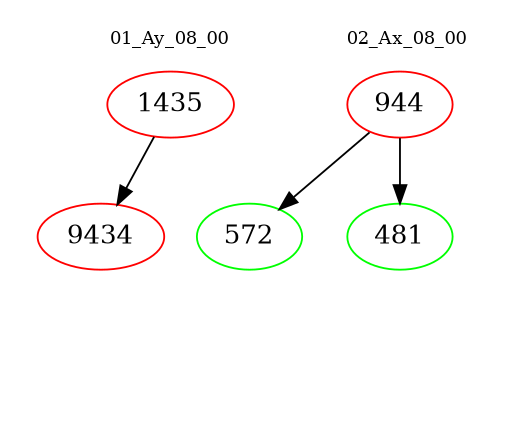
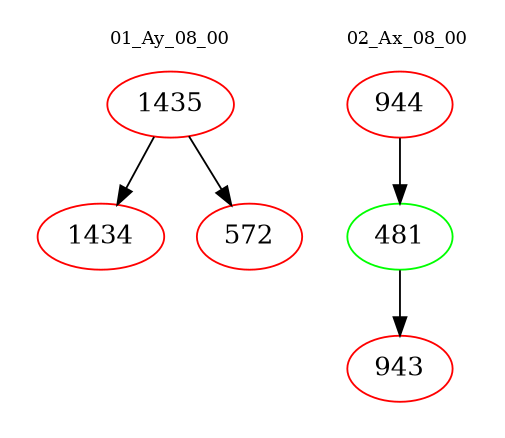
edge "944" -> "572": now "1435" -> "572"
node "9434": label "9434" -> "1434"
node "572": color green -> red
node "943": added
